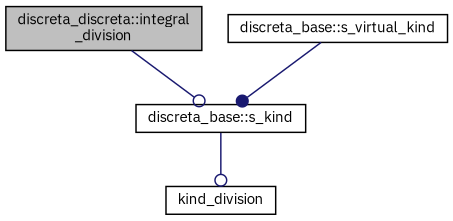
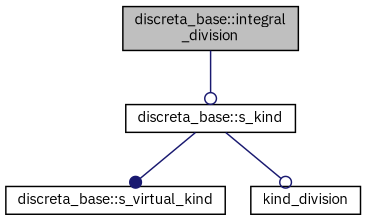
node "discreta_discreta::integral _division": label "discreta_discreta::integral _division" -> "discreta_base::integral _division"
edge "discreta_base::s_virtual_kind" -> "discreta_base::s_kind": reversed
